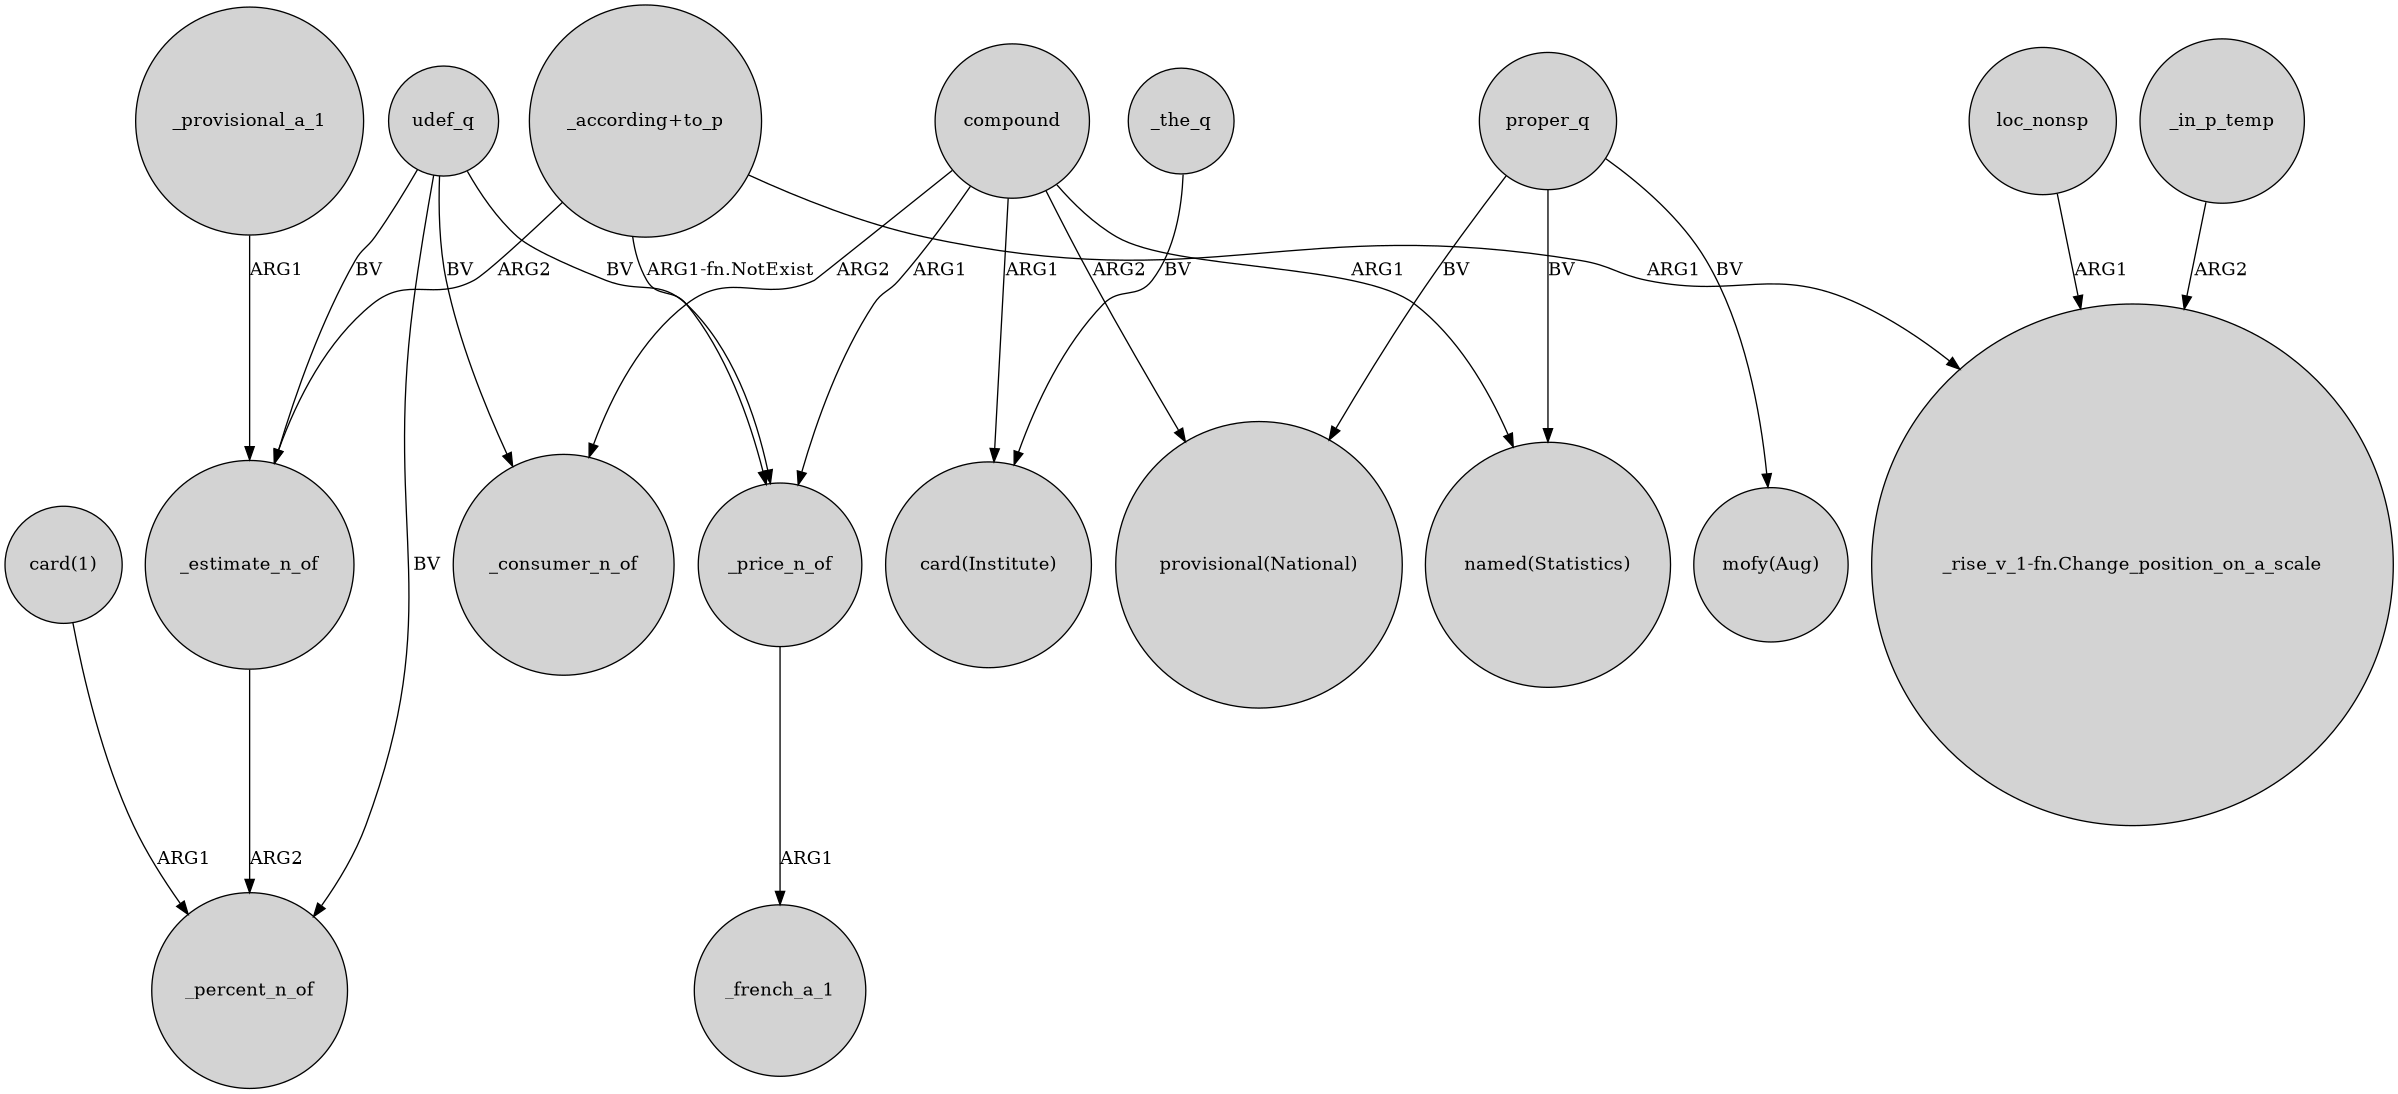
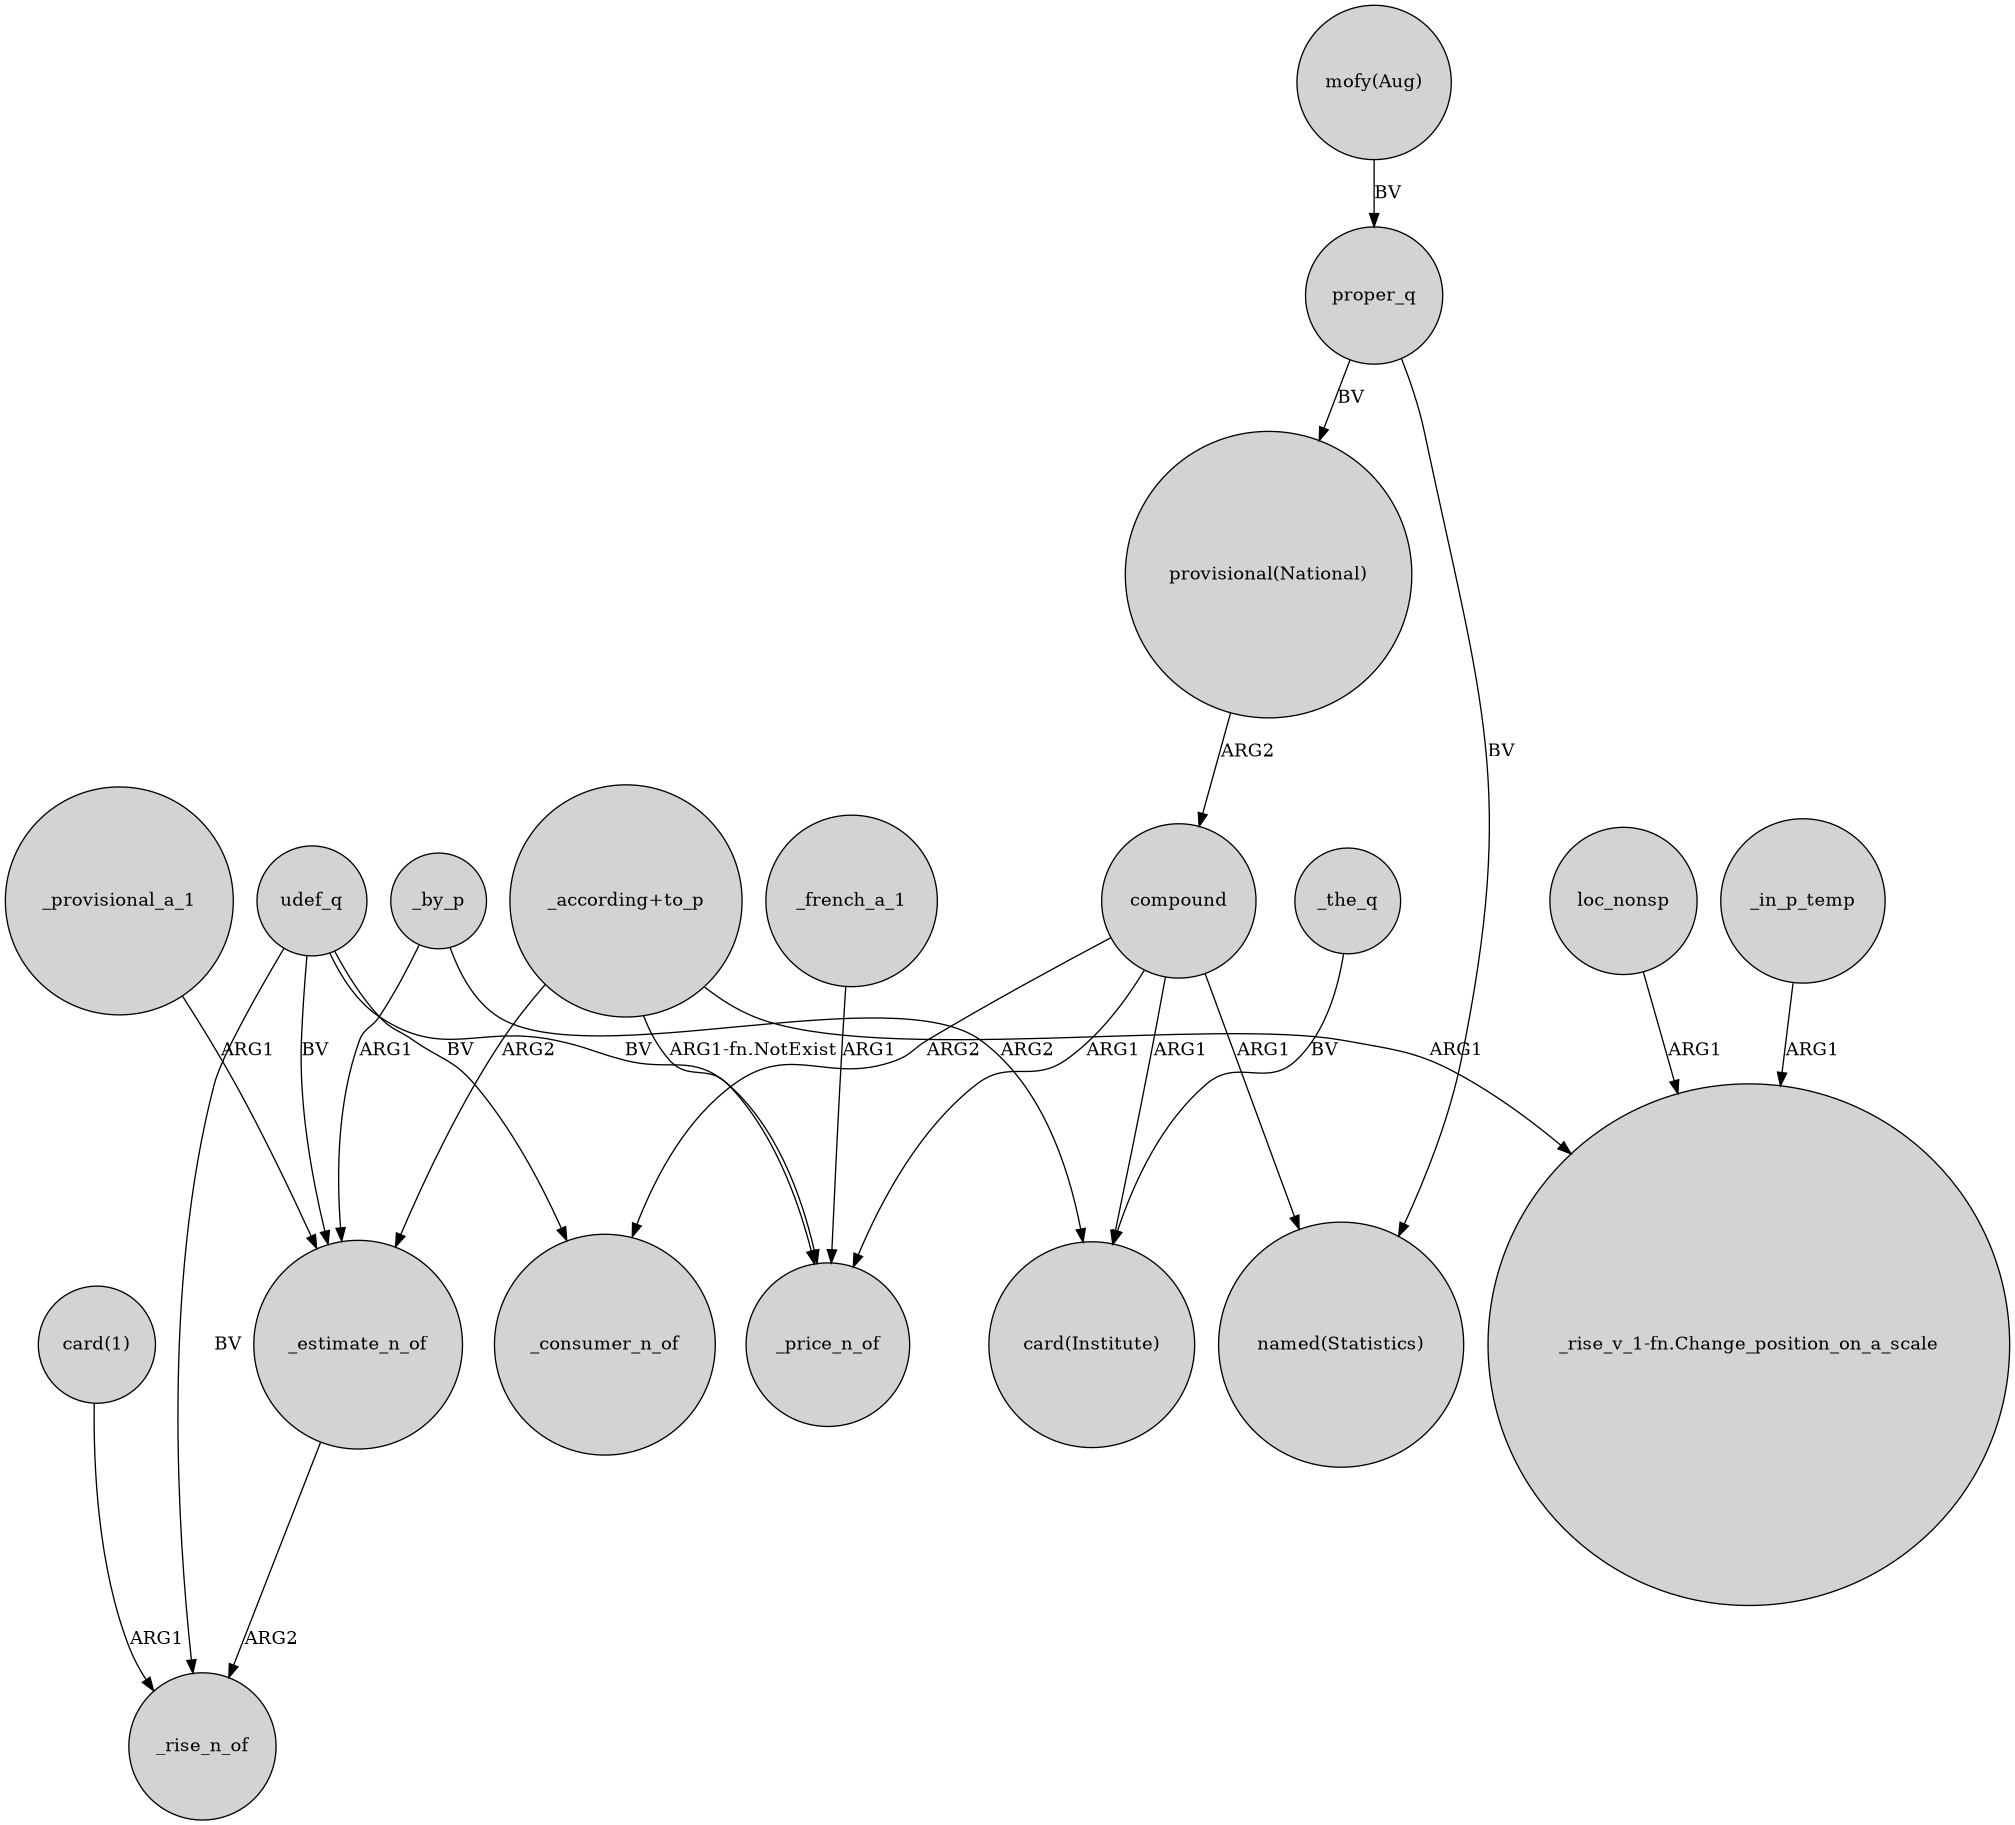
edge "_in_p_temp" -> "_rise_v_1-fn.Change_position_on_a_scale": label "ARG2" -> "ARG1"
edge "proper_q" -> "mofy(Aug)": reversed
edge "compound" -> "provisional(National)": reversed
edge "_price_n_of" -> "_french_a_1": reversed
node "_by_p": added
node "_percent_n_of": label "_percent_n_of" -> "_rise_n_of"
